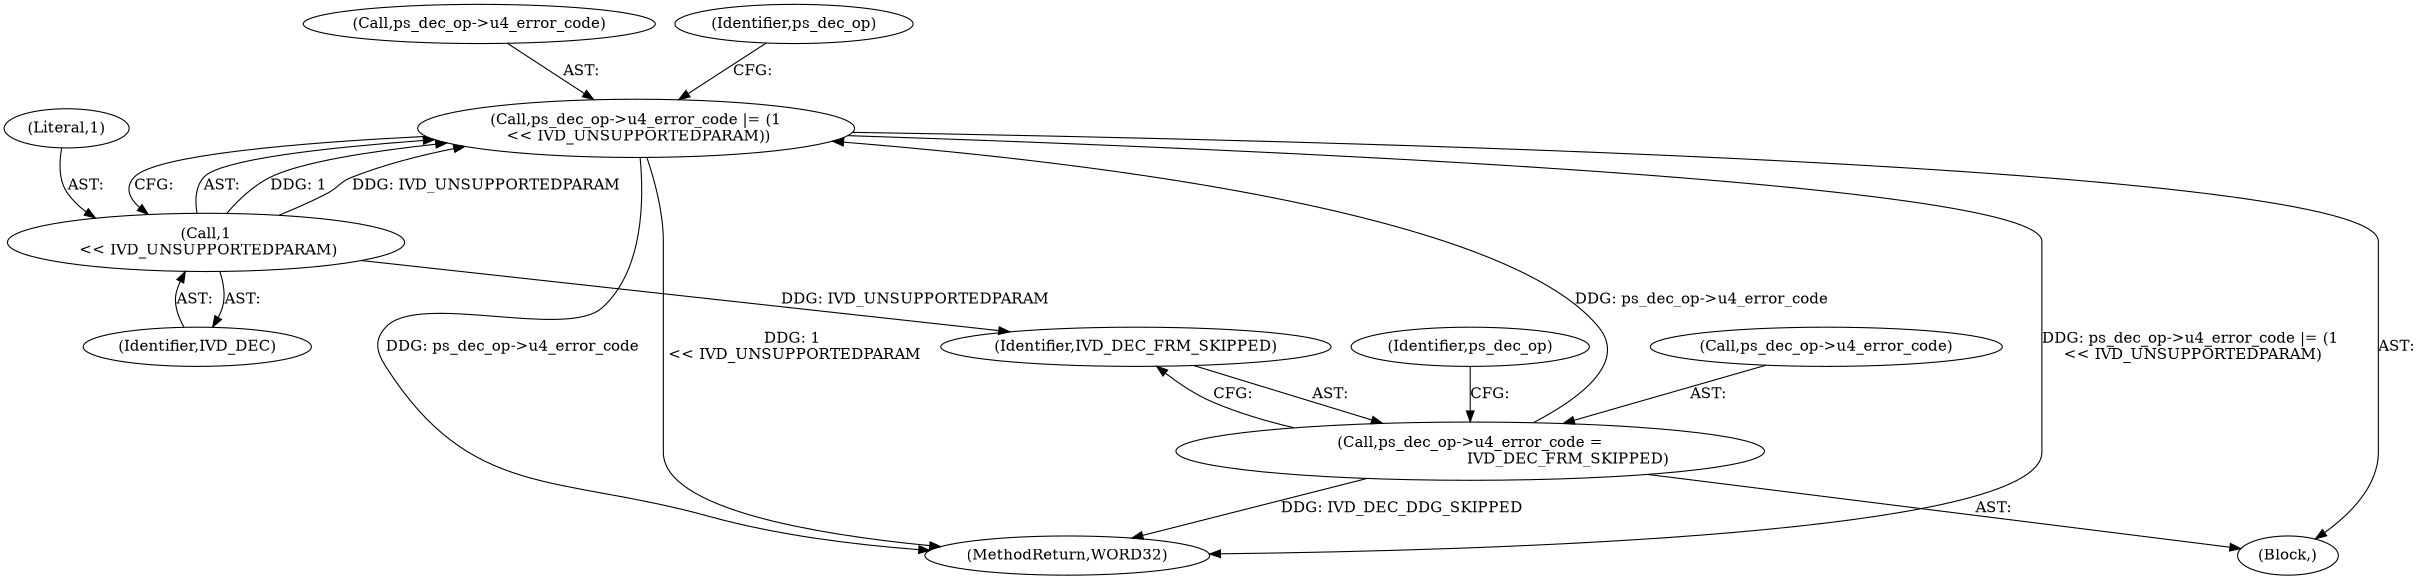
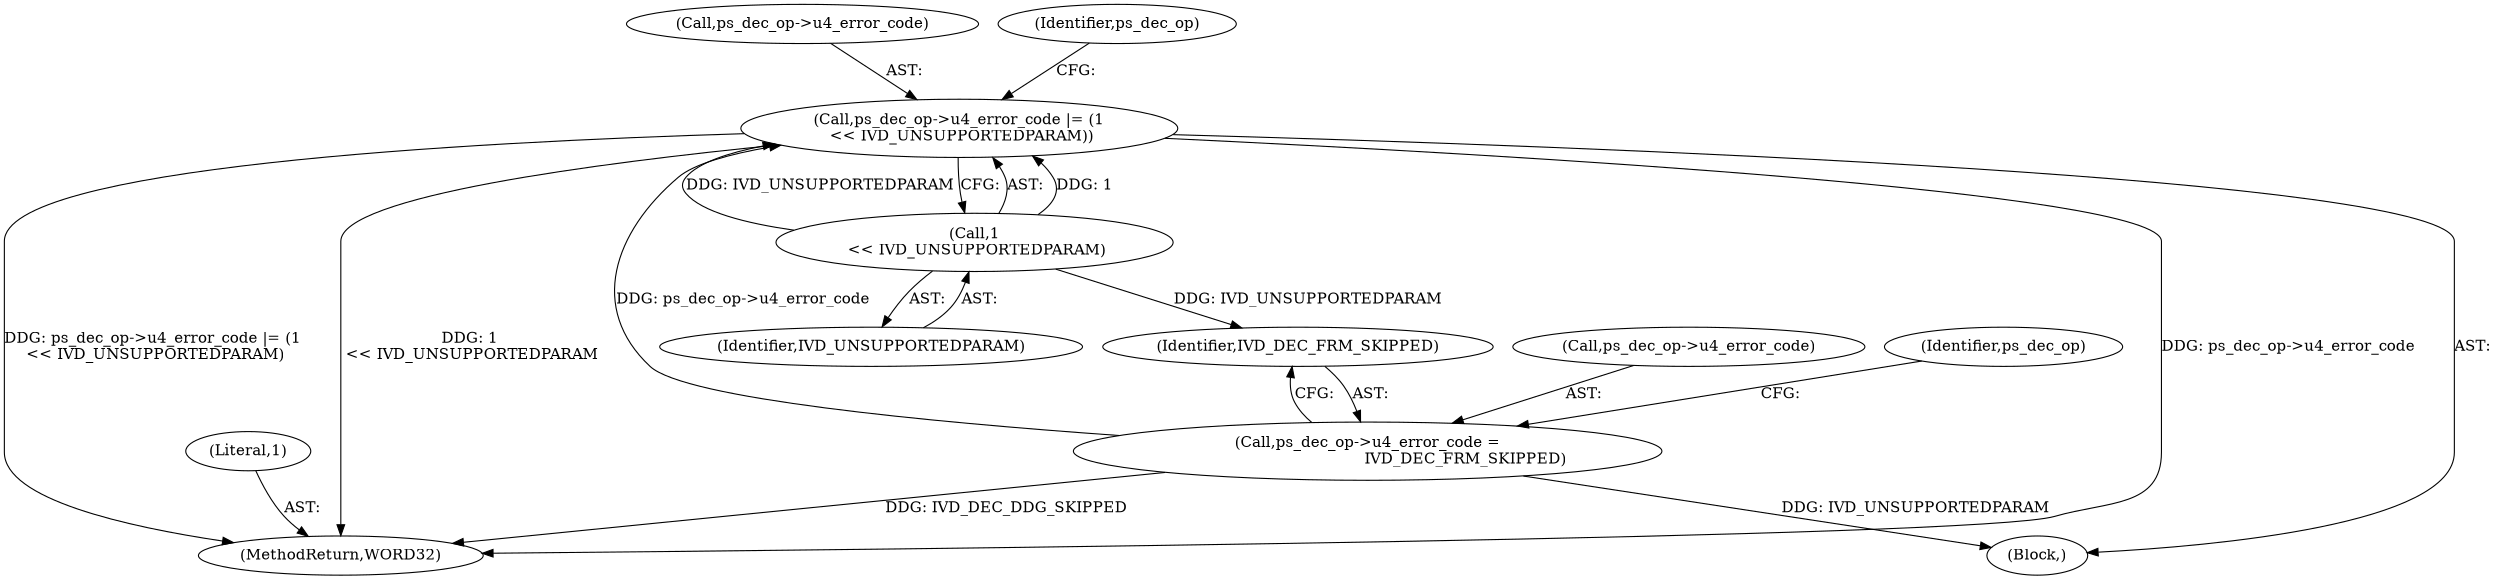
edge "(Literal,1)" -> "(Call,1 << IVD_UNSUPPORTEDPARAM)": now "(Literal,1)" -> "(MethodReturn,WORD32)"
node "(Identifier,IVD_DEC)": label "(Identifier,IVD_DEC)" -> "(Identifier,IVD_UNSUPPORTEDPARAM)"
edge "(Call,ps_dec_op->u4_error_code = IVD_DEC_FRM_SKIPPED)" -> "(Block,)": label "AST: " -> "DDG: IVD_UNSUPPORTEDPARAM"
